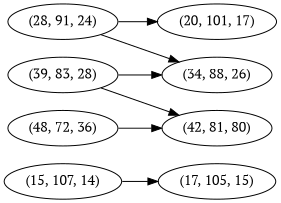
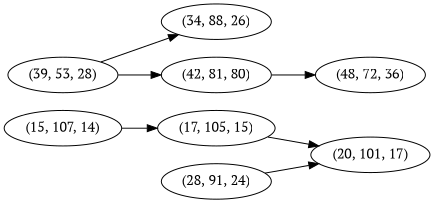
edge "(28, 91, 24)" -> "(34, 88, 26)": removed
node "(39, 83, 28)": label "(39, 83, 28)" -> "(39, 53, 28)"
edge "(48, 72, 36)" -> "(42, 81, 80)": reversed
edge "(17, 105, 15)" -> "(20, 101, 17)": added
